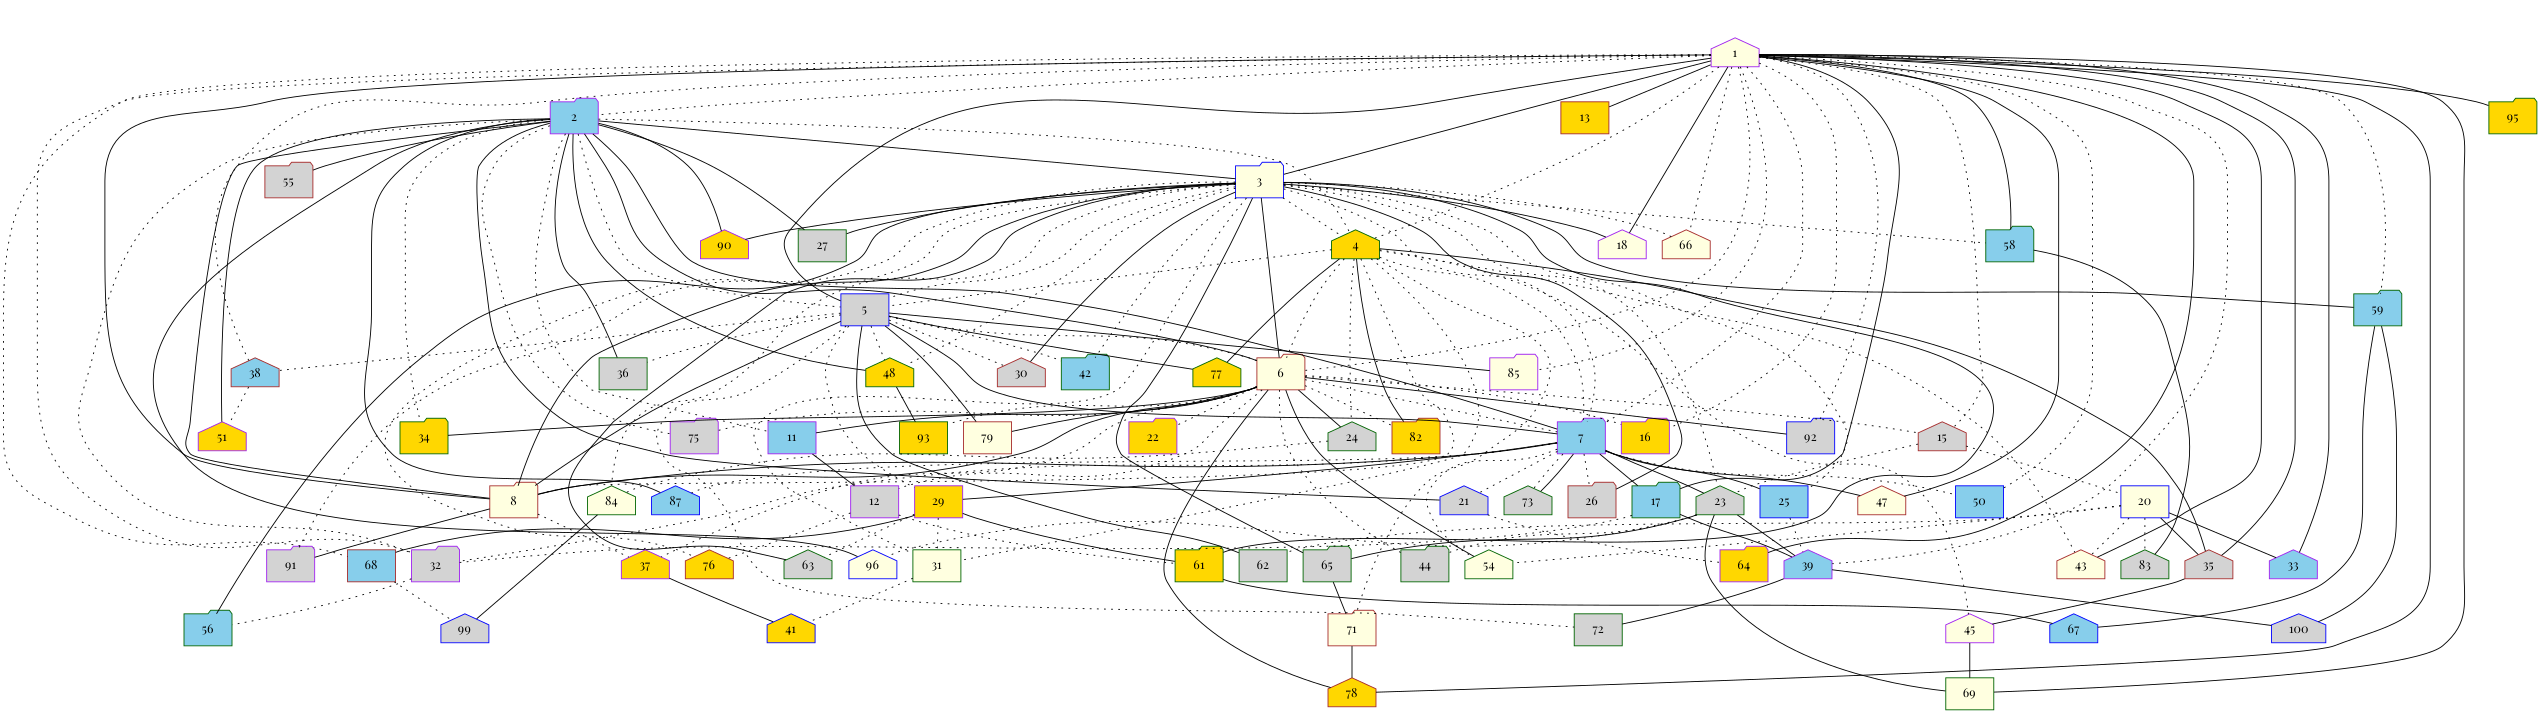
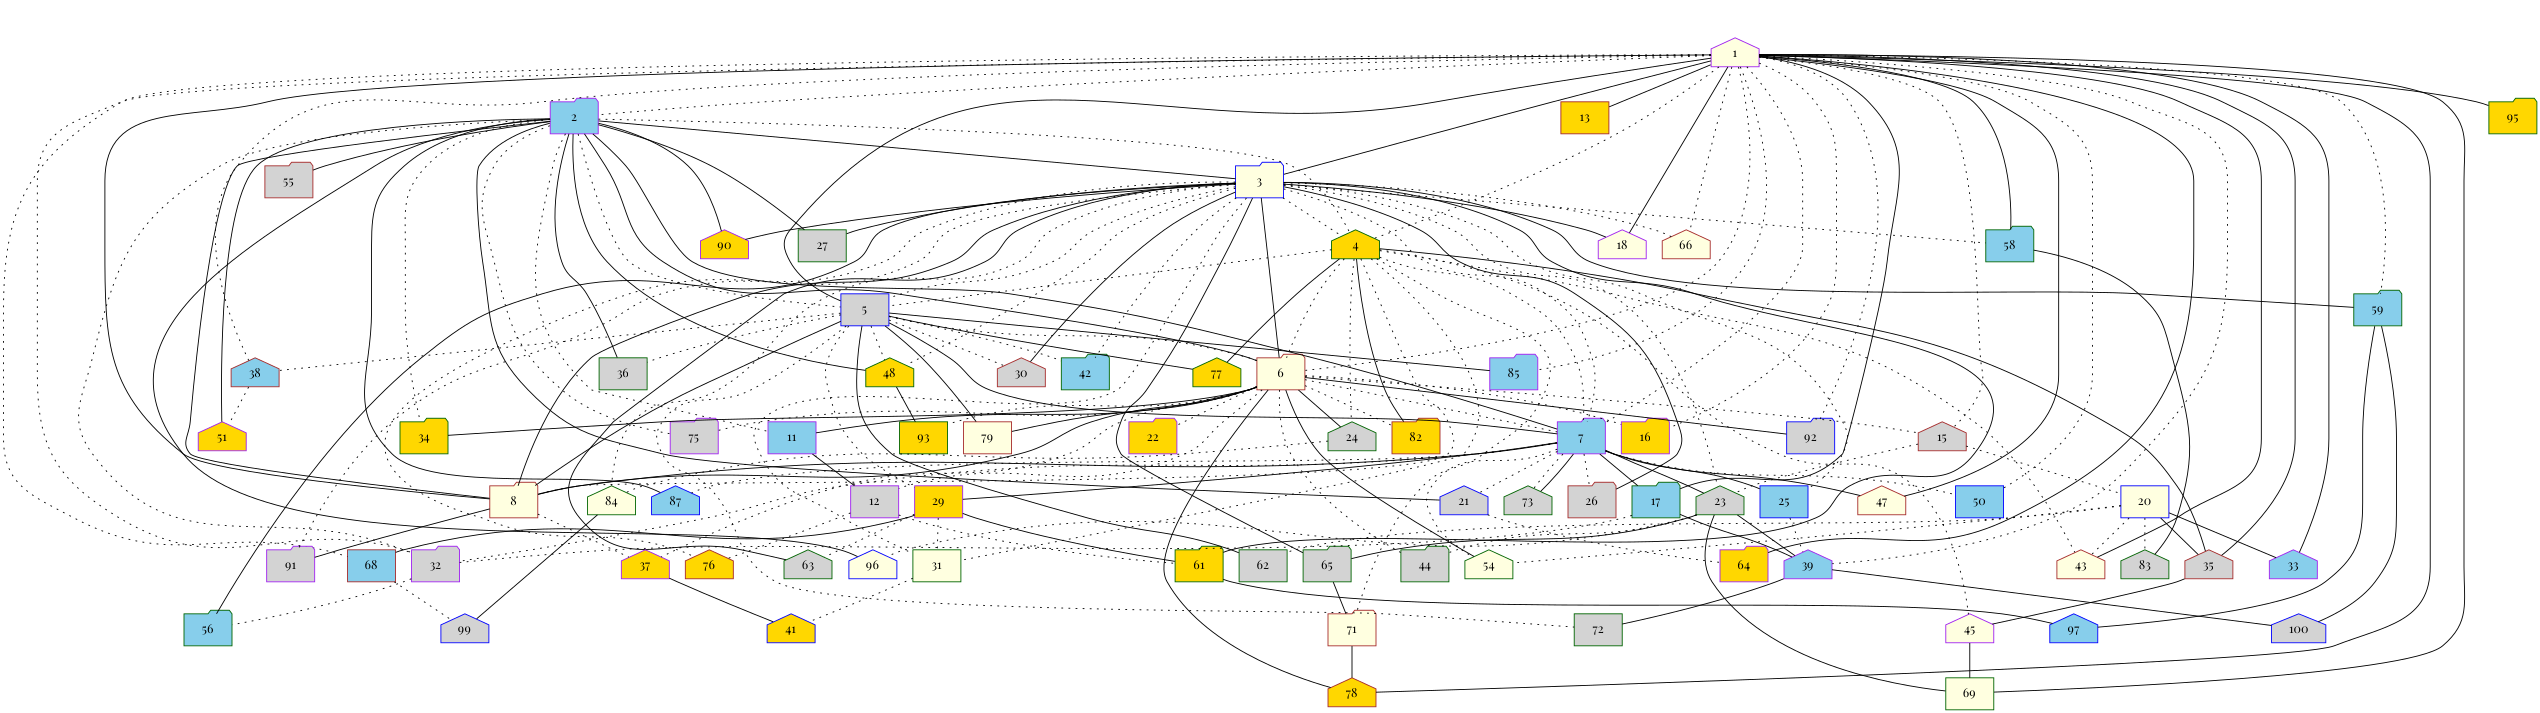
node "85": fillcolor lightyellow -> skyblue
node "67": label "67" -> "97"
